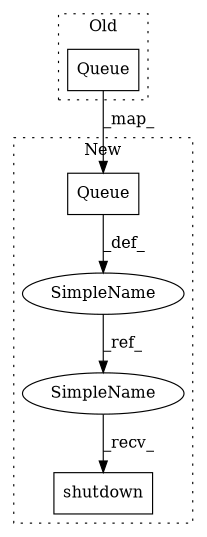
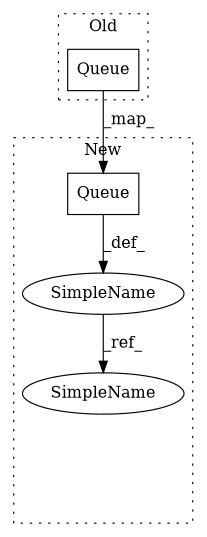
node "shutdown": removed
